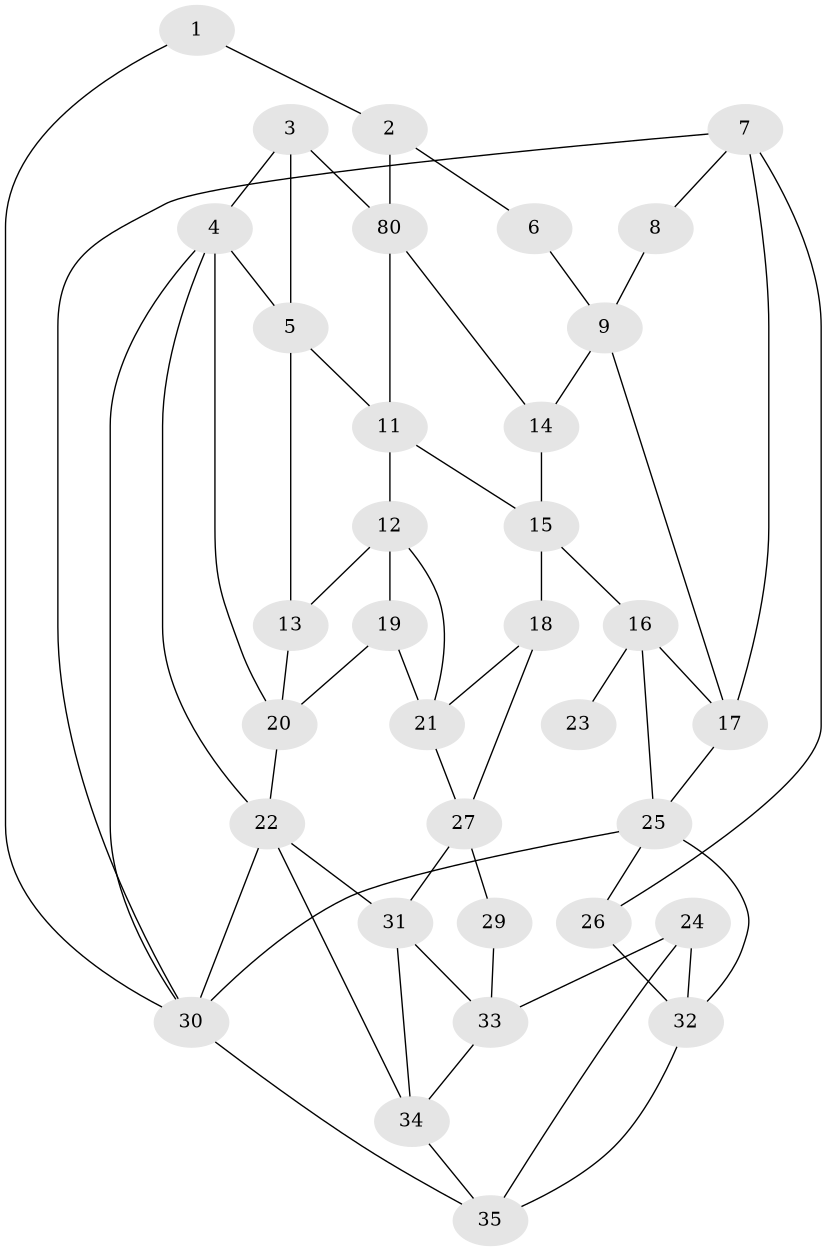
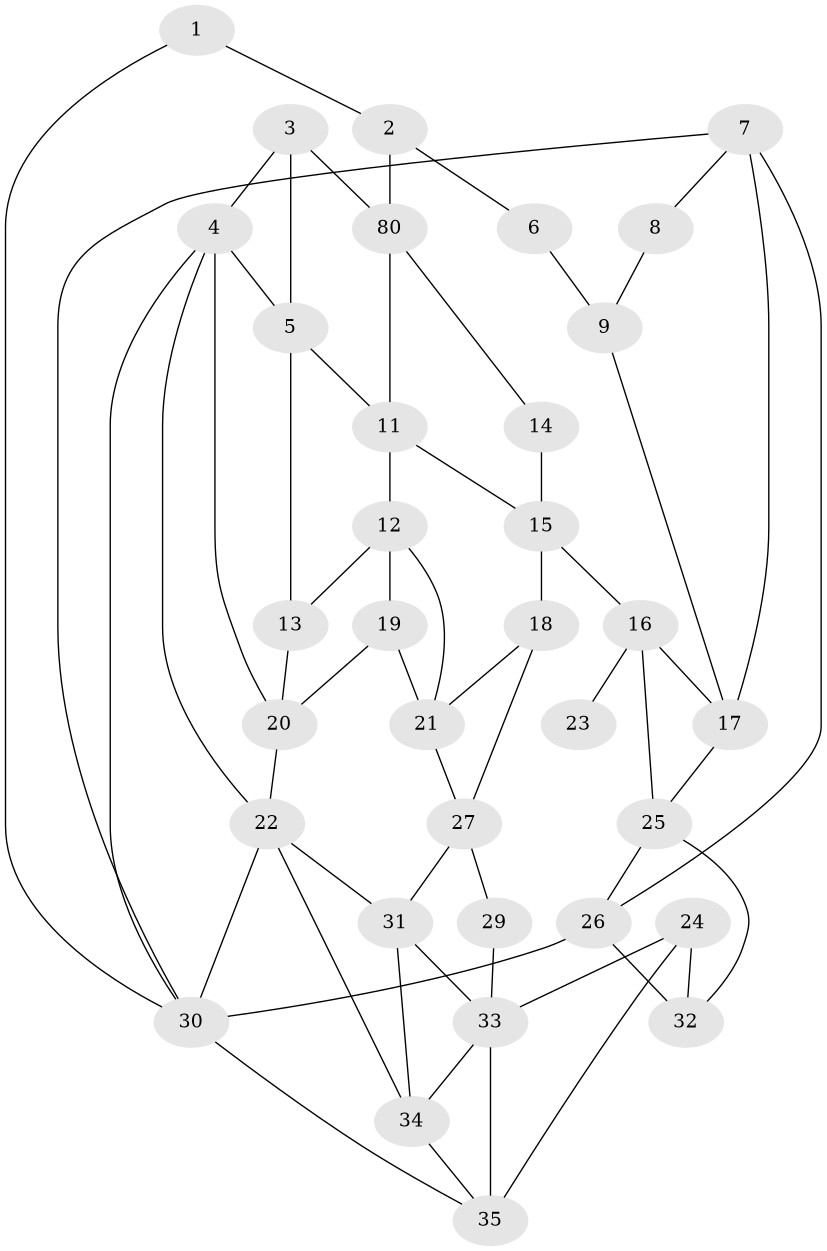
edge "9" -- "14": removed
edge "25" -- "30": now "26" -- "30"
edge "32" -- "35": now "33" -- "35"
